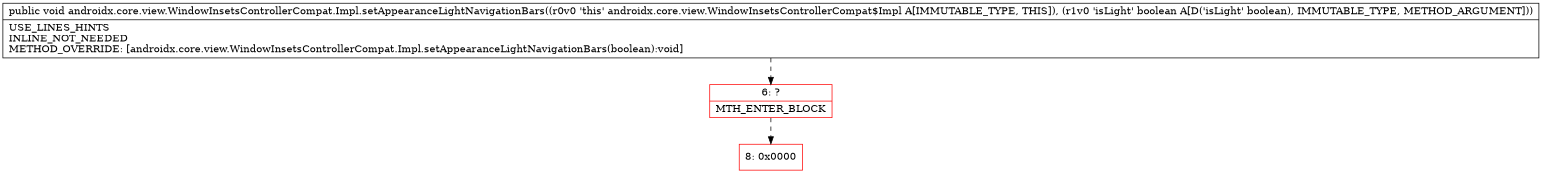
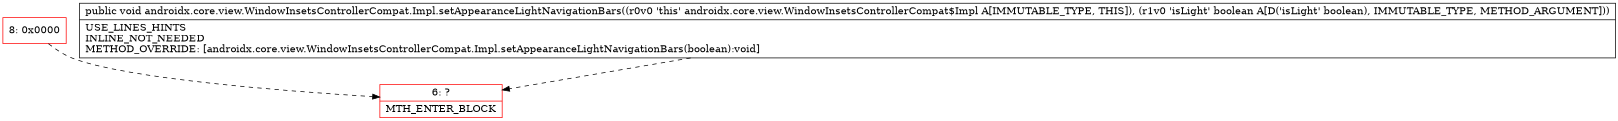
edge "6: ?" -> "8: 0x0000": reversed
